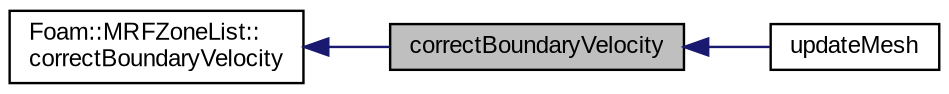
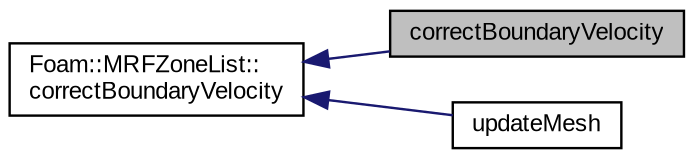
edge "updateMesh" -> "correctBoundaryVelocity": now "updateMesh" -> "Foam::MRFZoneList:: correctBoundaryVelocity"
